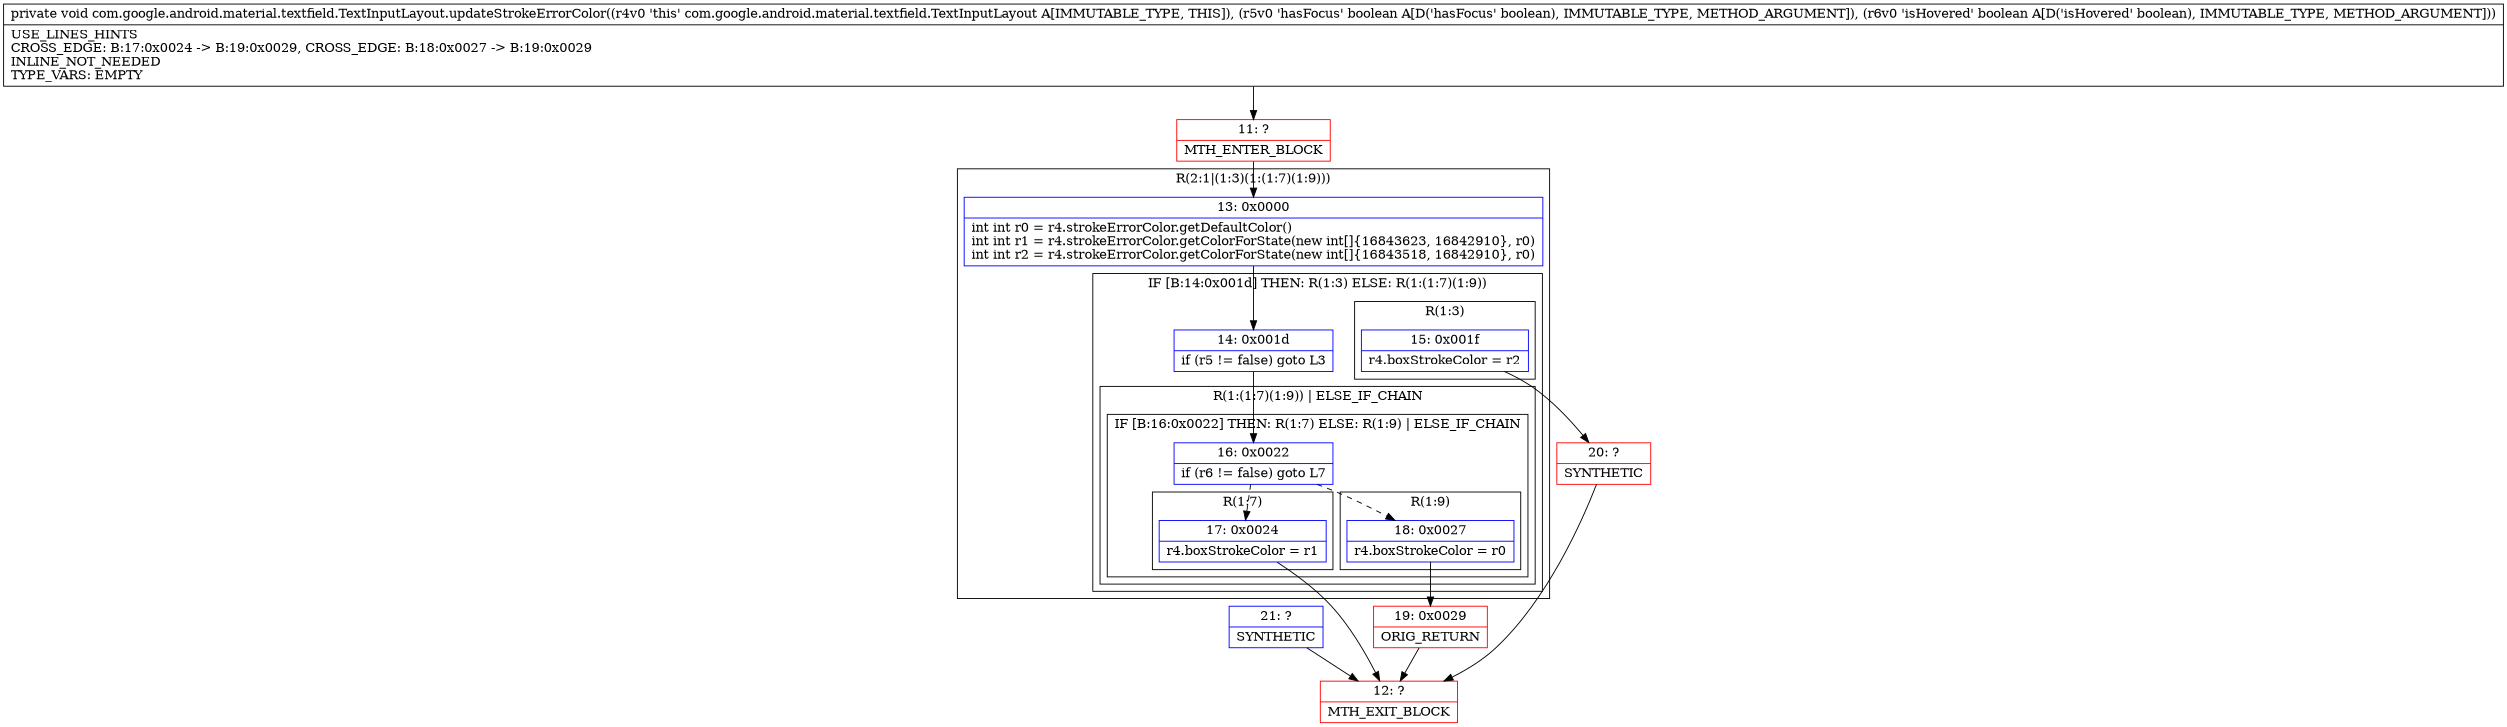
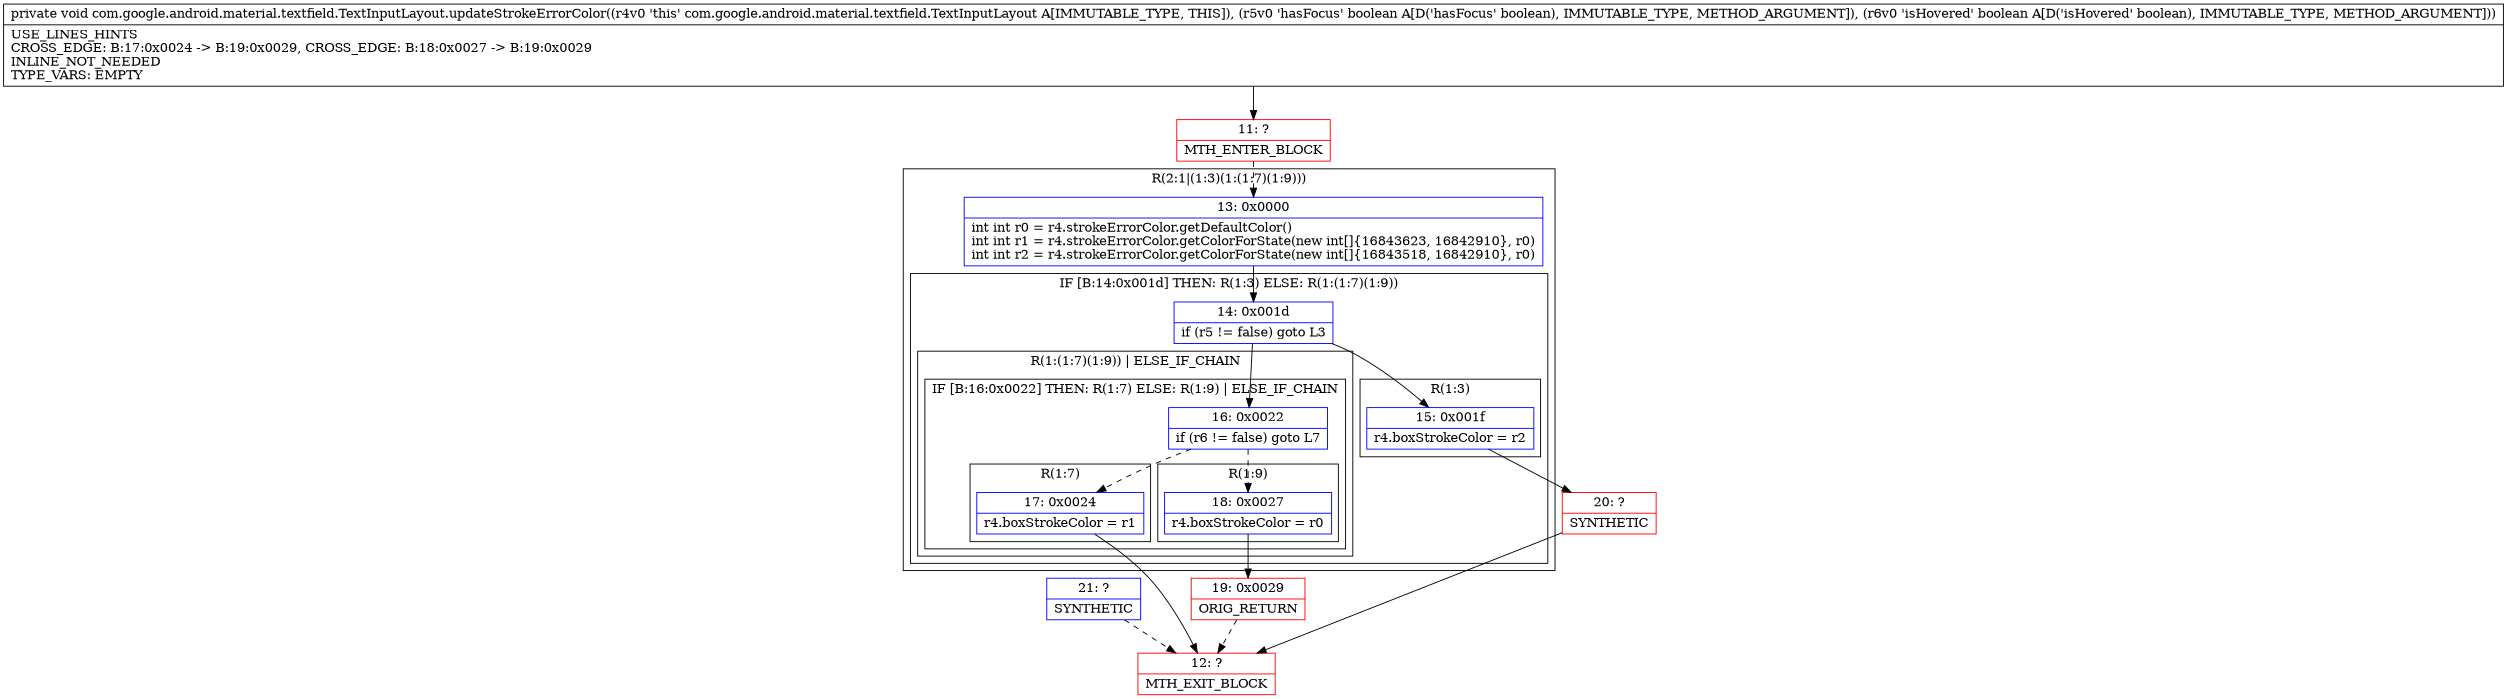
edge "11: ?" -> "13: 0x0000": style solid -> dashed
edge "14: 0x001d" -> "15: 0x001f": added
edge "19: 0x0029" -> "12: ?": style solid -> dashed
edge "21: ?" -> "12: ?": style solid -> dashed
